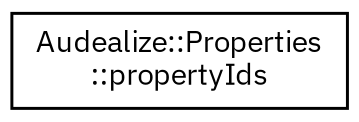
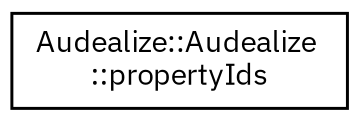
node "Audealize::Properties ::propertyIds": label "Audealize::Properties ::propertyIds" -> "Audealize::Audealize ::propertyIds"
